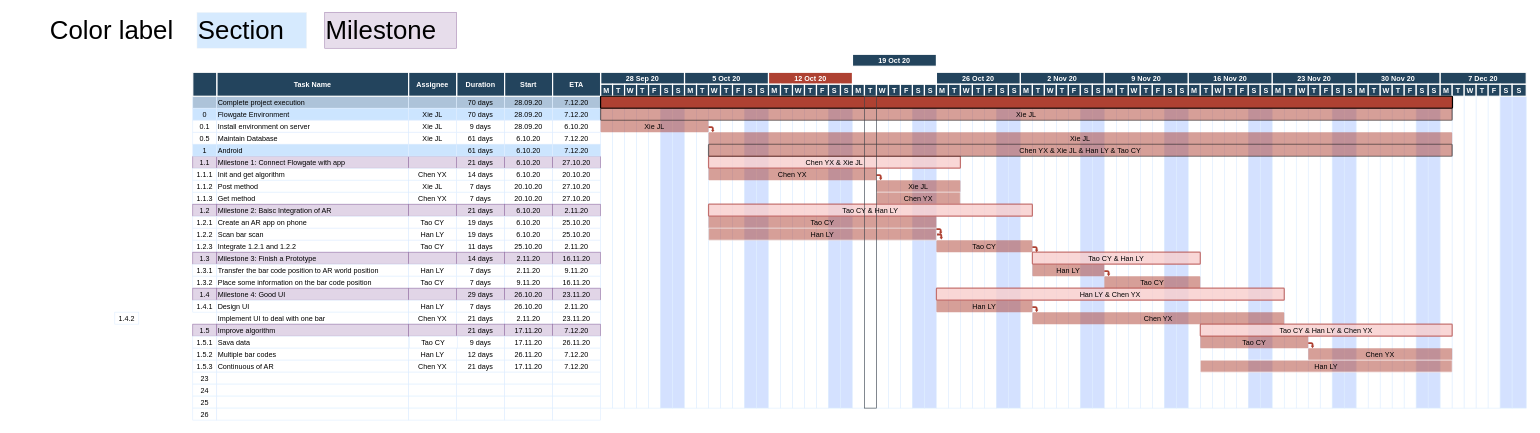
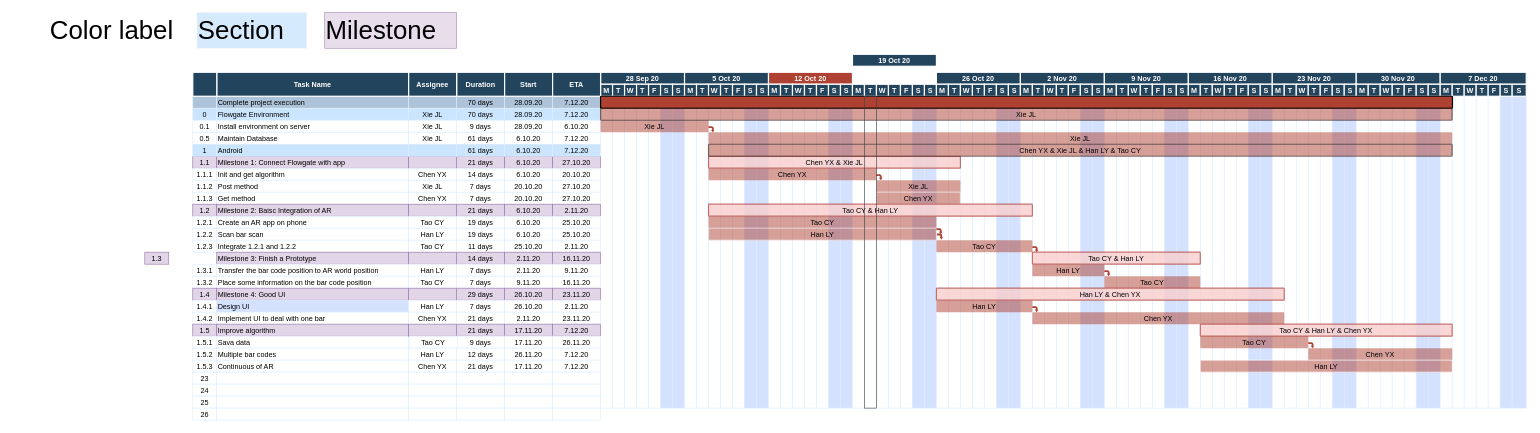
node "1.3": moved (204, 258) -> (156, 258)
node "Design UI": fillcolor #ffffff -> #d4e1ff
node "1.4.2": moved (126, 318) -> (204, 318)
